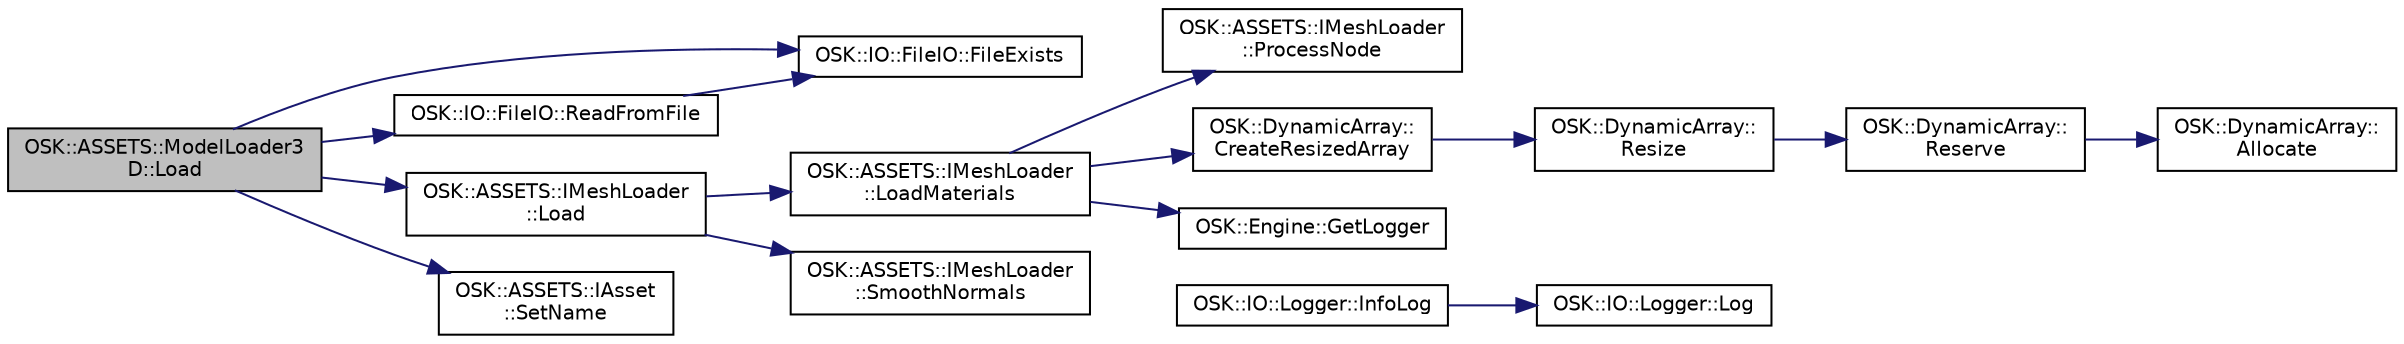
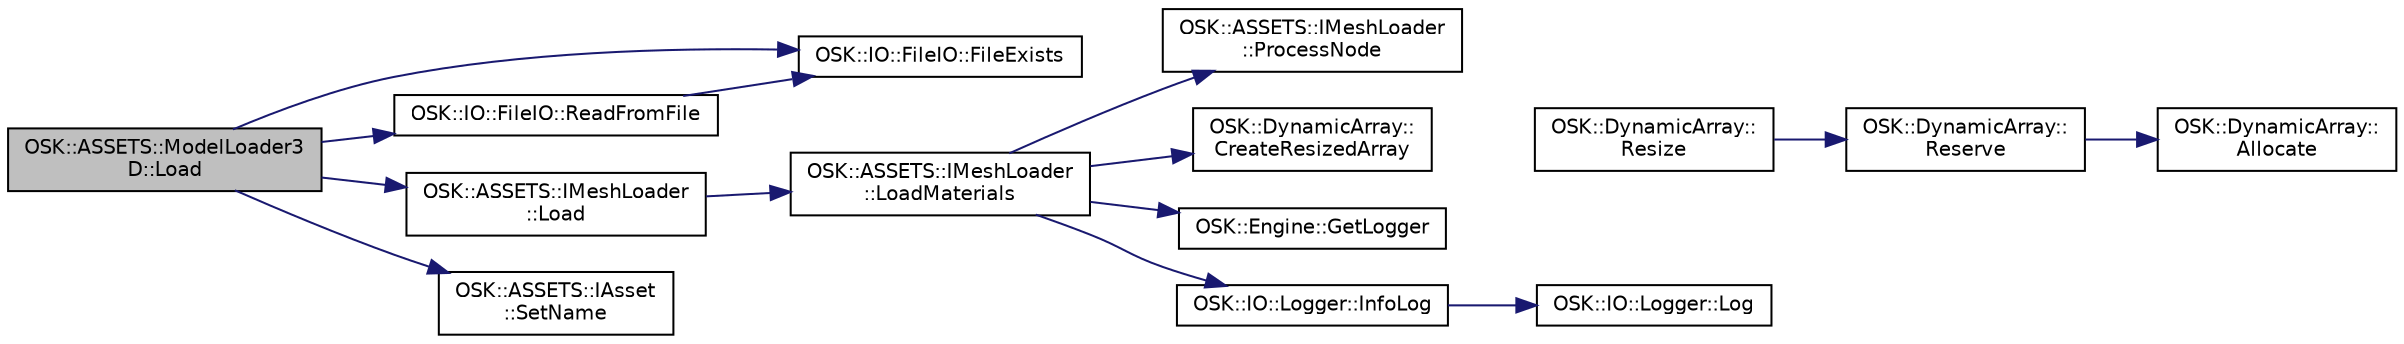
edge "OSK::DynamicArray:: CreateResizedArray" -> "OSK::DynamicArray:: Resize": removed
edge "OSK::ASSETS::IMeshLoader ::LoadMaterials" -> "OSK::IO::Logger::InfoLog": added
node "OSK::ASSETS::IMeshLoader ::SmoothNormals": removed
